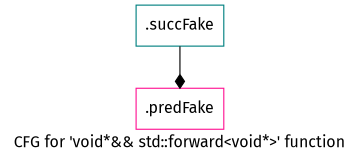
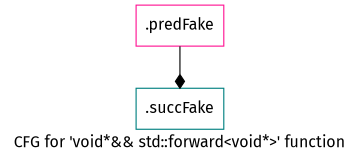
edge ".succFake" -> ".predFake": reversed
